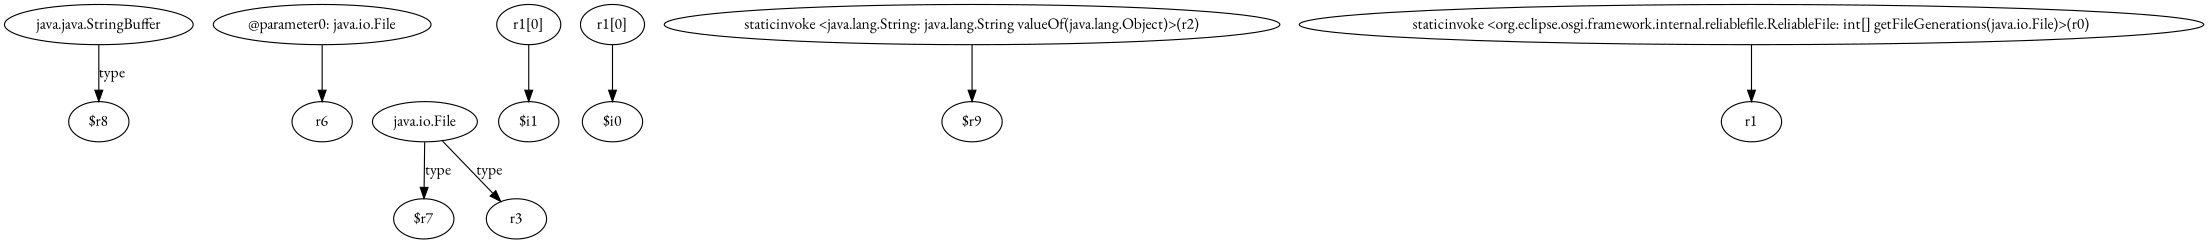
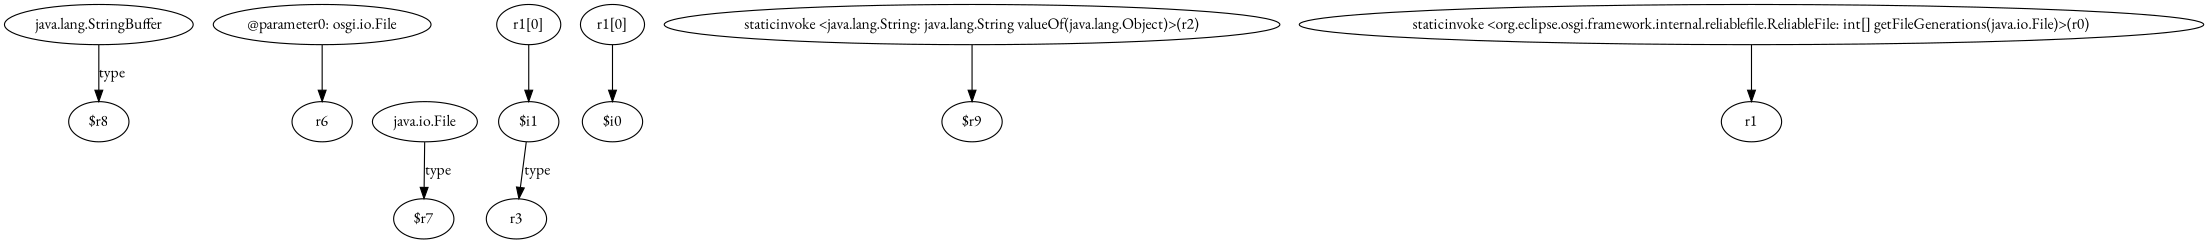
node "java.java.StringBuffer": label "java.java.StringBuffer" -> "java.lang.StringBuffer"
node "@parameter0: java.io.File": label "@parameter0: java.io.File" -> "@parameter0: osgi.io.File"
edge "java.io.File" -> "r3": now "$i1" -> "r3"
